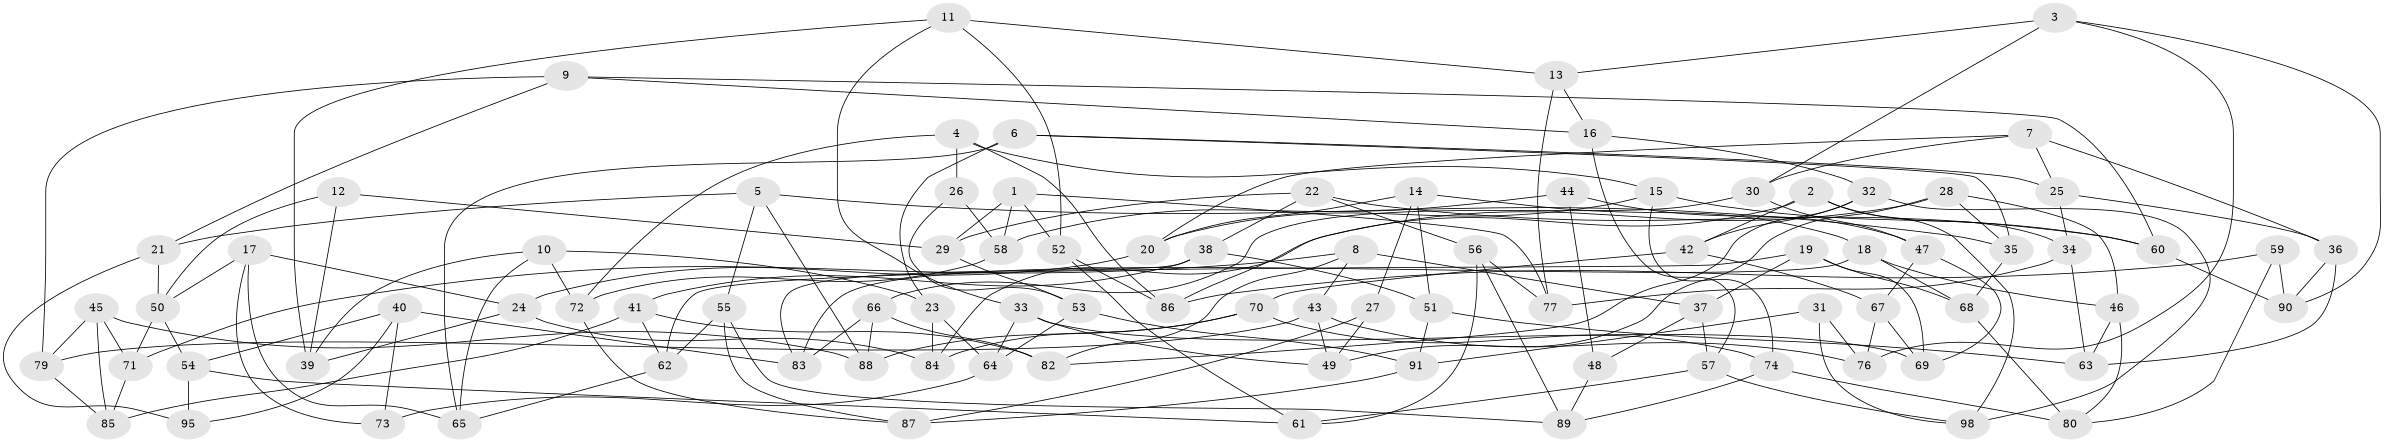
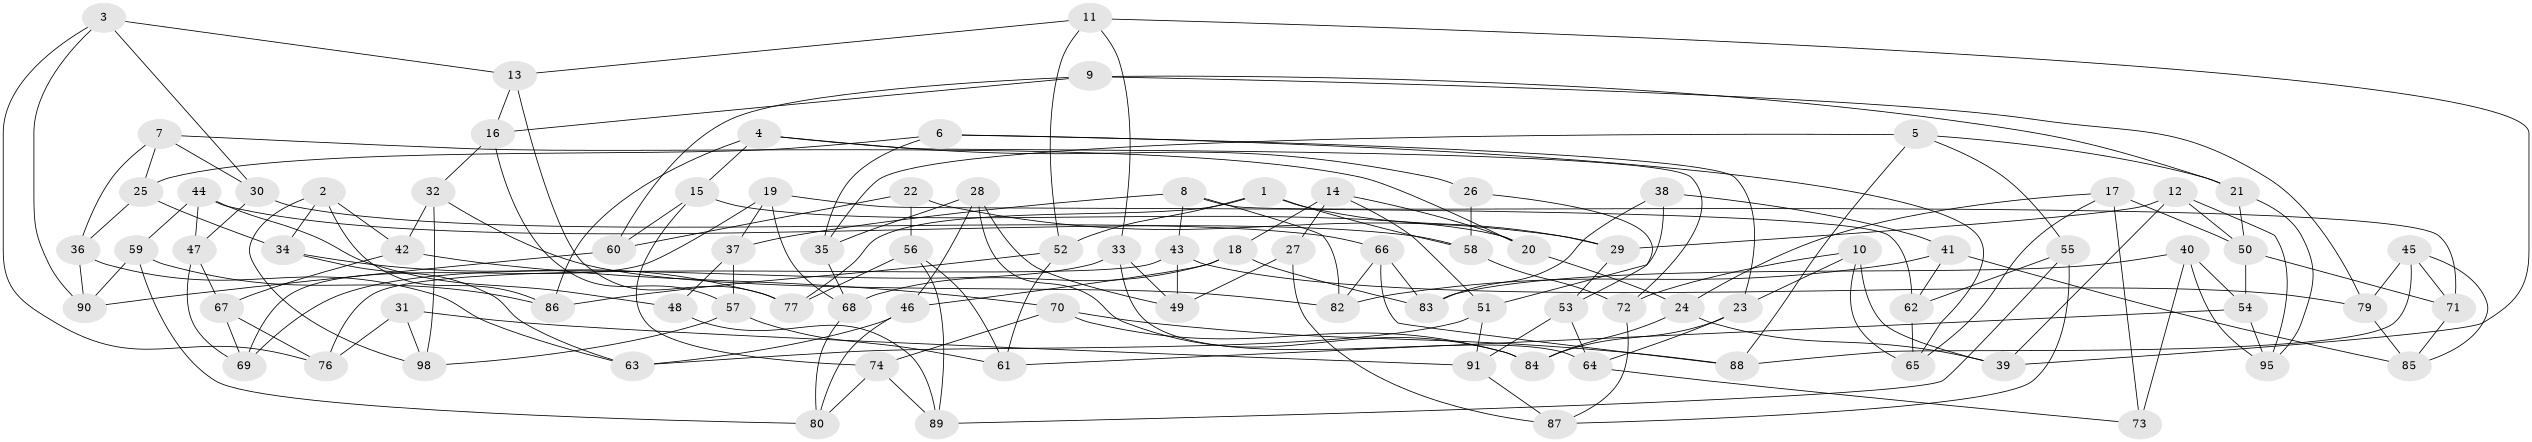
edge "44" -- "59": added
edge "22" -- "38": removed
edge "12" -- "95": added
